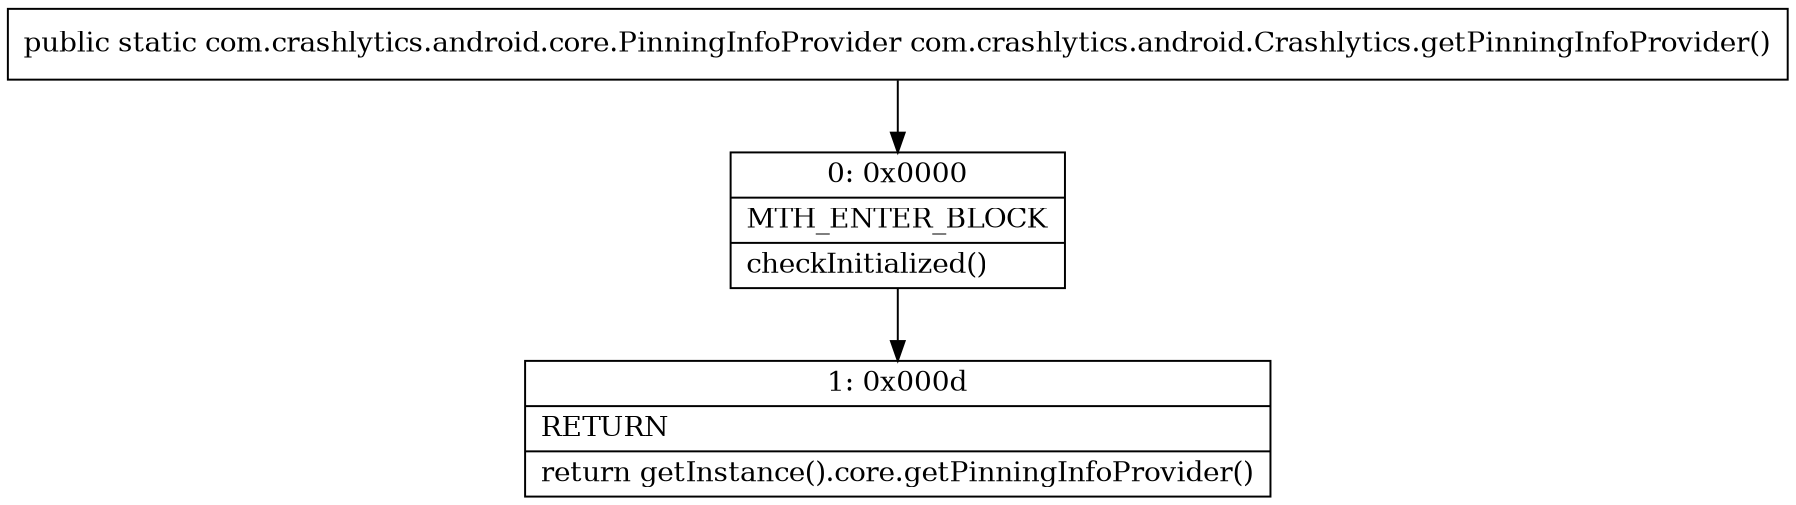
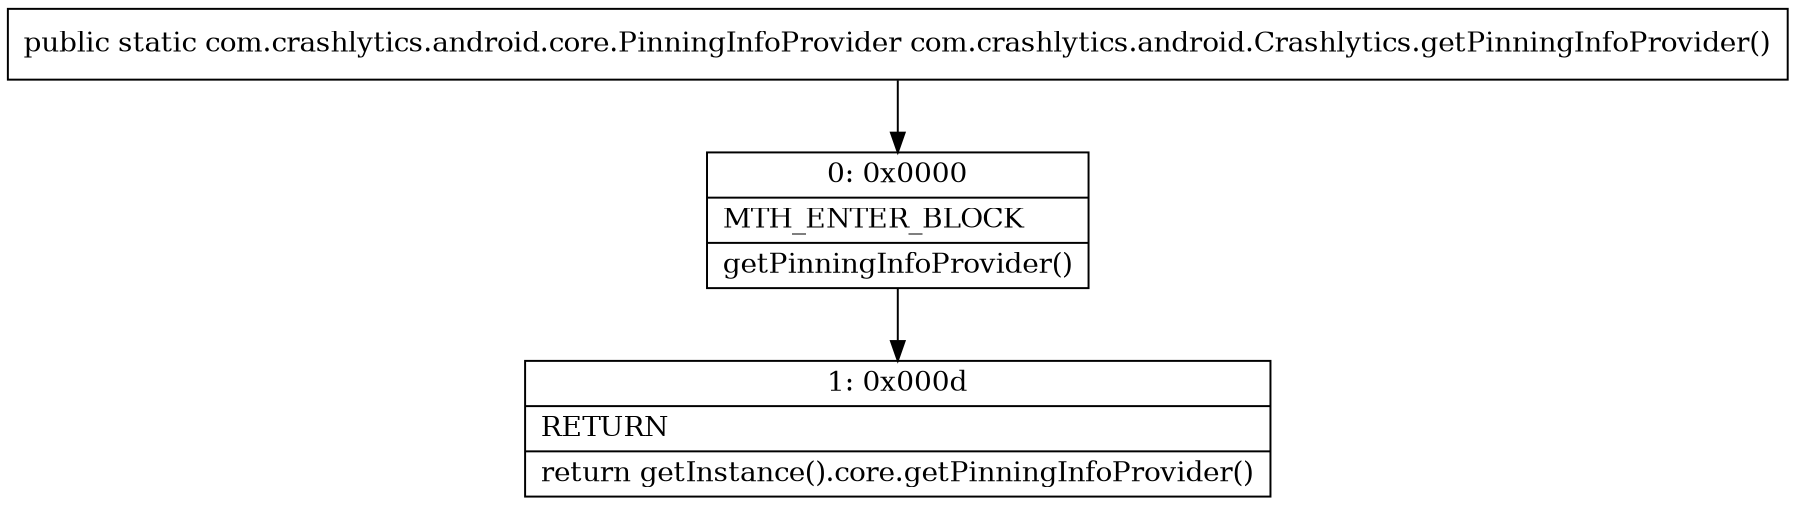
node "0: 0x0000": text "checkInitialized()" -> "getPinningInfoProvider()"
